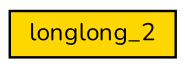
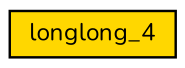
node "longlong_2": label "longlong_2" -> "longlong_4"
